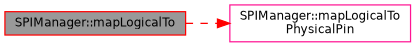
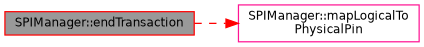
node "SPIManager::mapLogicalTo": label "SPIManager::mapLogicalTo" -> "SPIManager::endTransaction"
